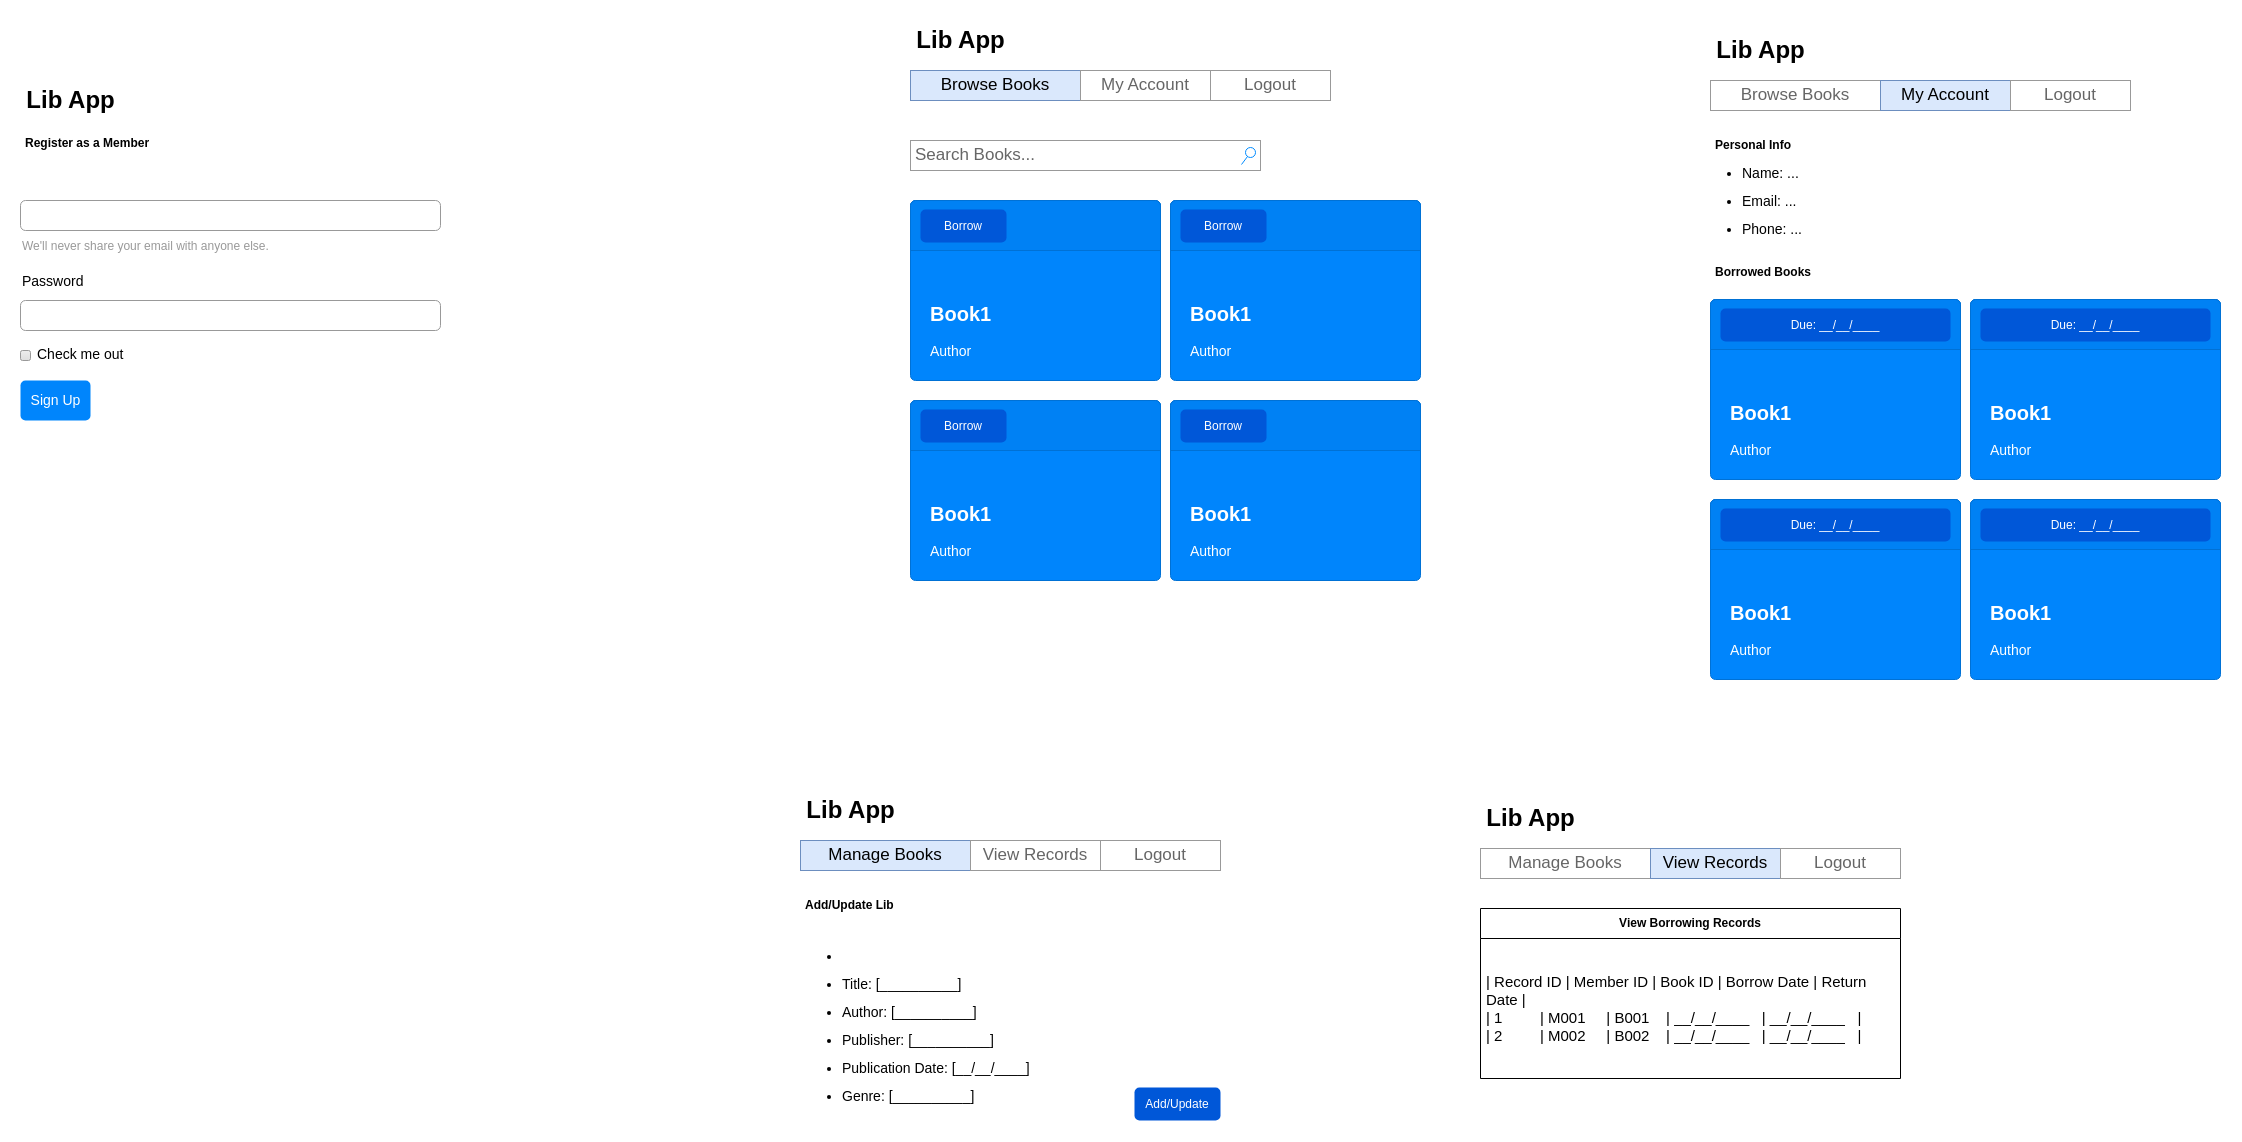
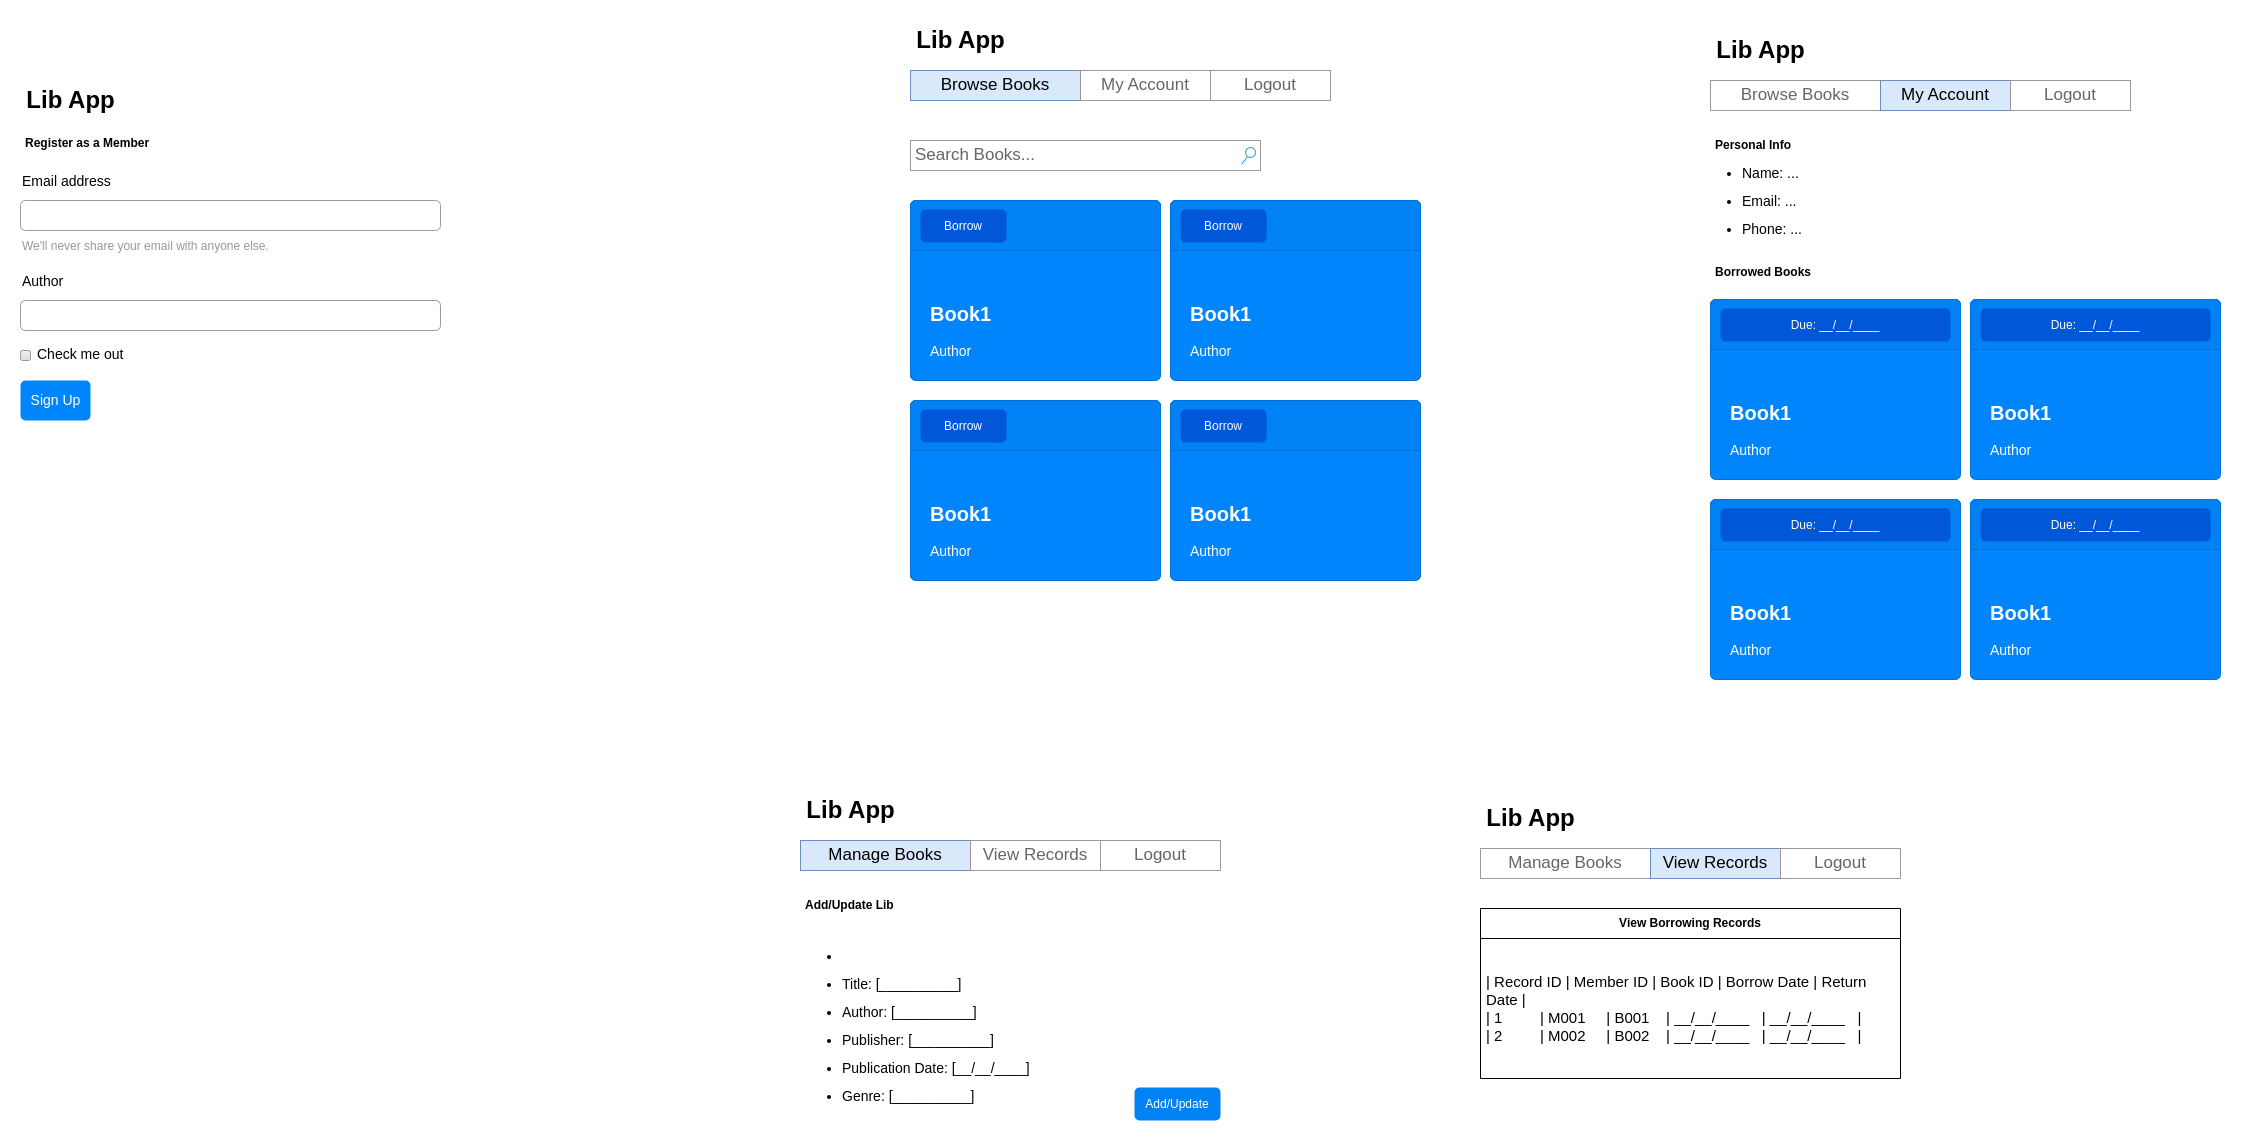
node "Email address": added
node "Password": label "Password" -> "Author"
node "Add/Update": fillcolor #0057d8 -> #0081f4
